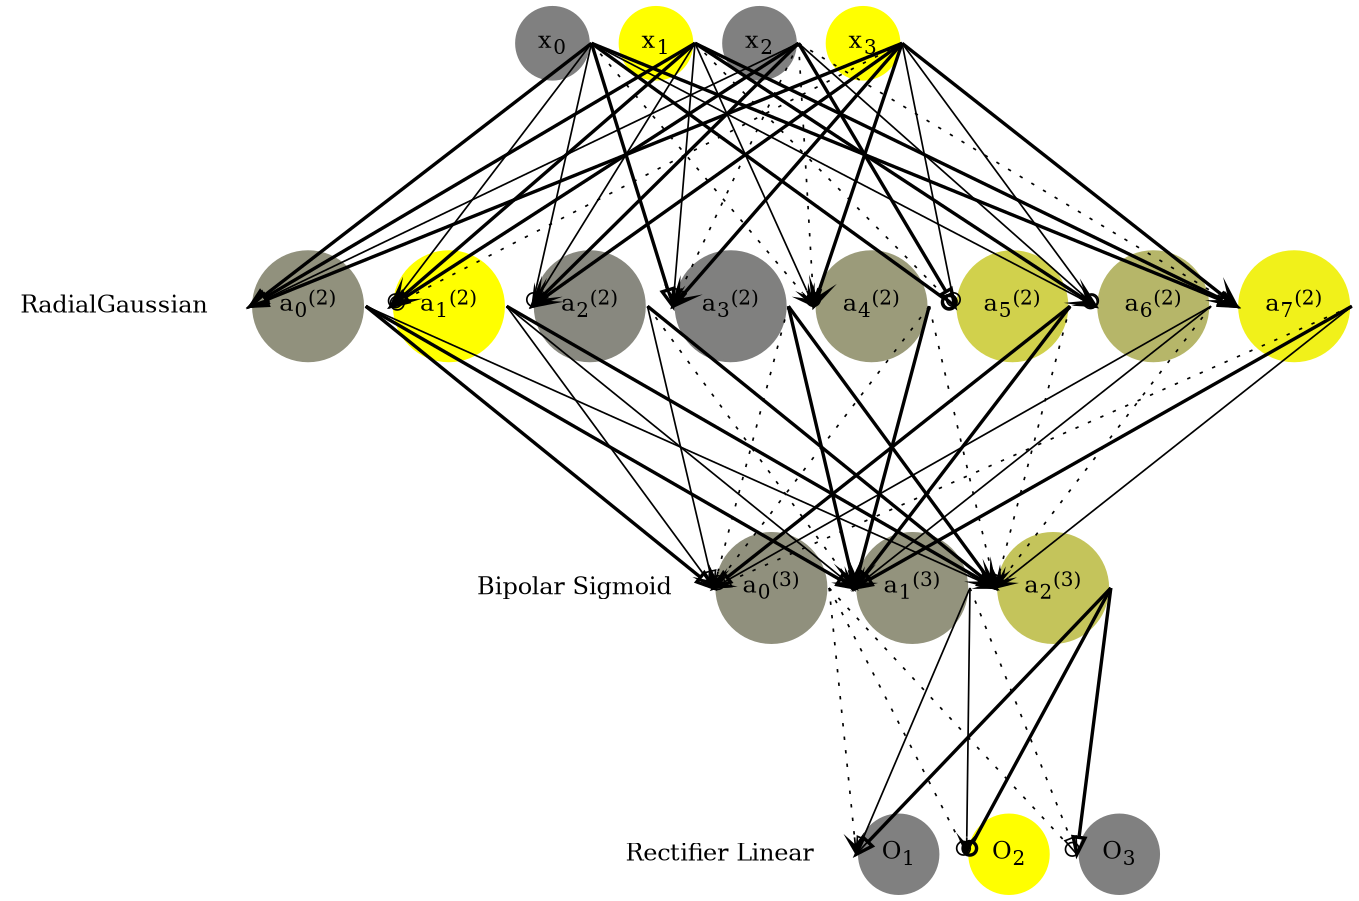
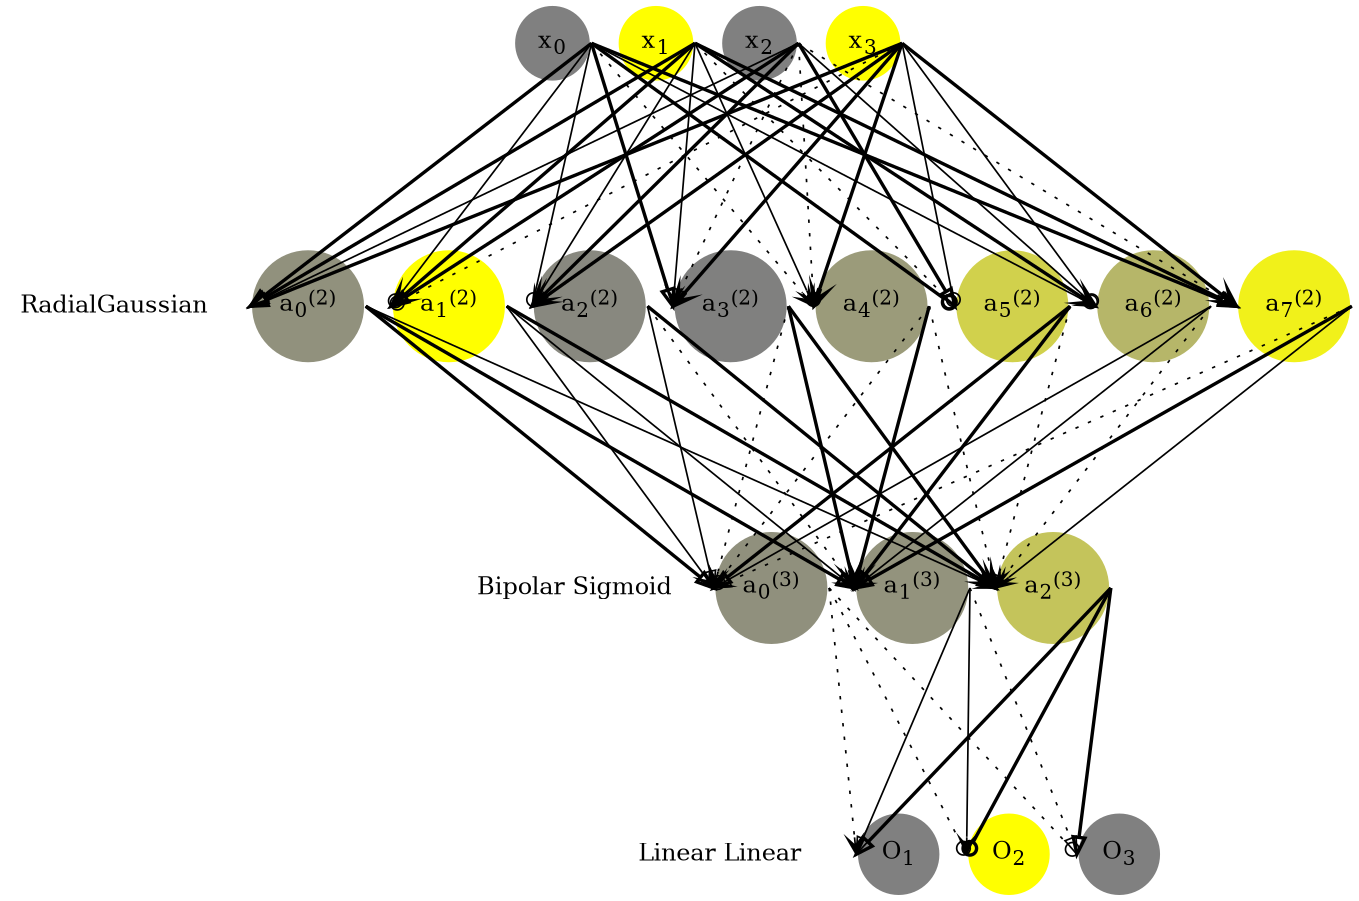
node "Rectifier Linear": label "Rectifier Linear" -> "Linear Linear"
